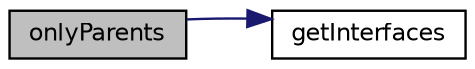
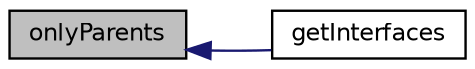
edge "onlyParents" -> "getInterfaces": reversed
